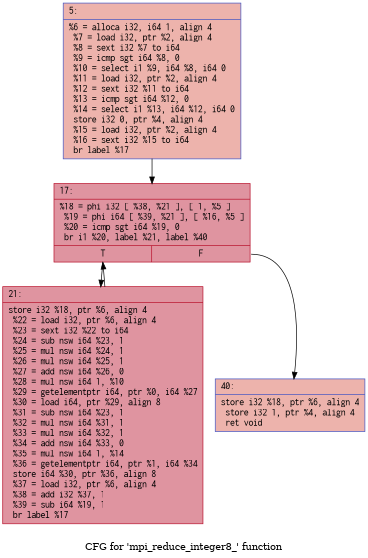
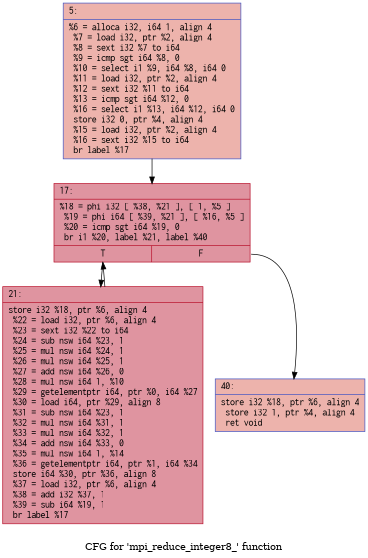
node "5:": text "%14 = select i1 %13, i64 %12, i64 0" -> "%16 = select i1 %13, i64 %12, i64 0"
